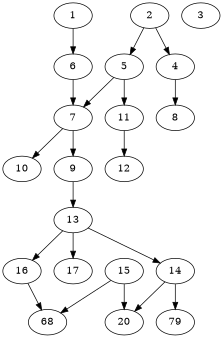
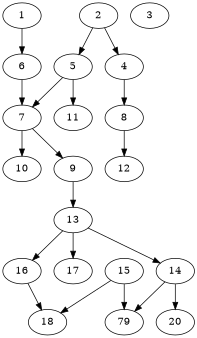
edge "11" -> "12": now "8" -> "12"
edge "15" -> "20": now "15" -> "79"
node "68": label "68" -> "18"
